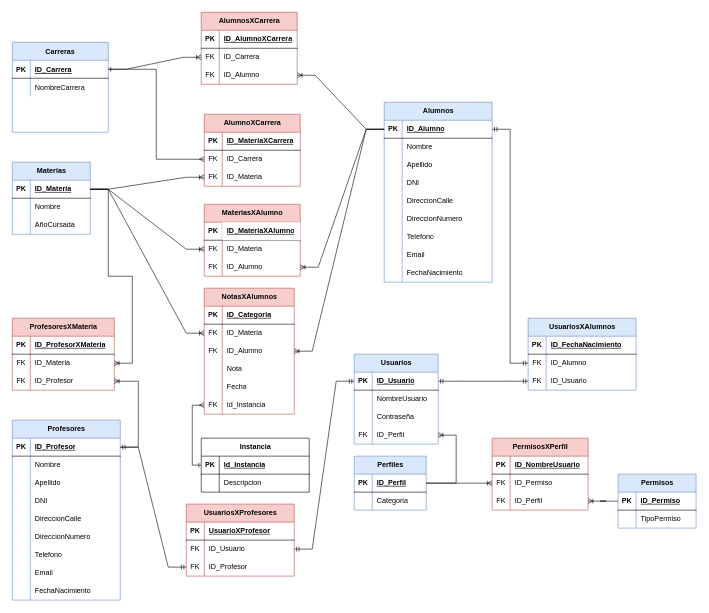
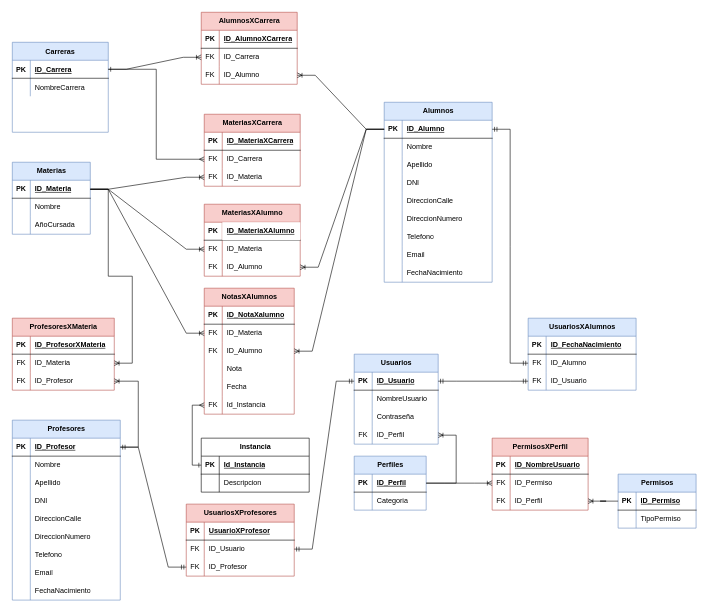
node "AlumnoXCarrera": label "AlumnoXCarrera" -> "MateriasXCarrera"
node "ID_Categoria": label "ID_Categoria" -> "ID_NotaXalumno"
